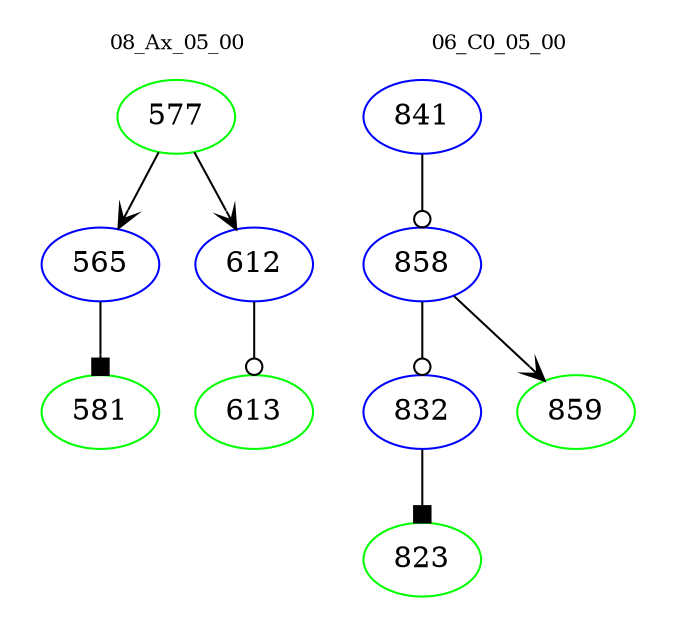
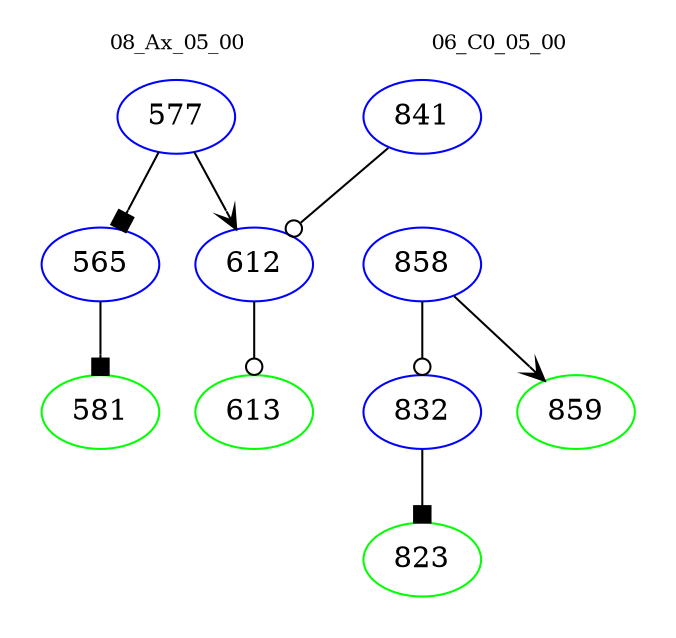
node "577": color green -> blue
edge "577" -> "565": arrowhead vee -> box
edge "841" -> "858": now "841" -> "612"
